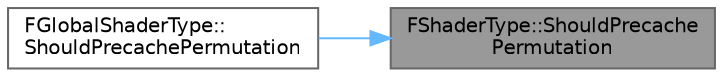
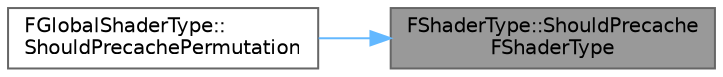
node "FShaderType::ShouldPrecache Permutation": label "FShaderType::ShouldPrecache Permutation" -> "FShaderType::ShouldPrecache FShaderType"
